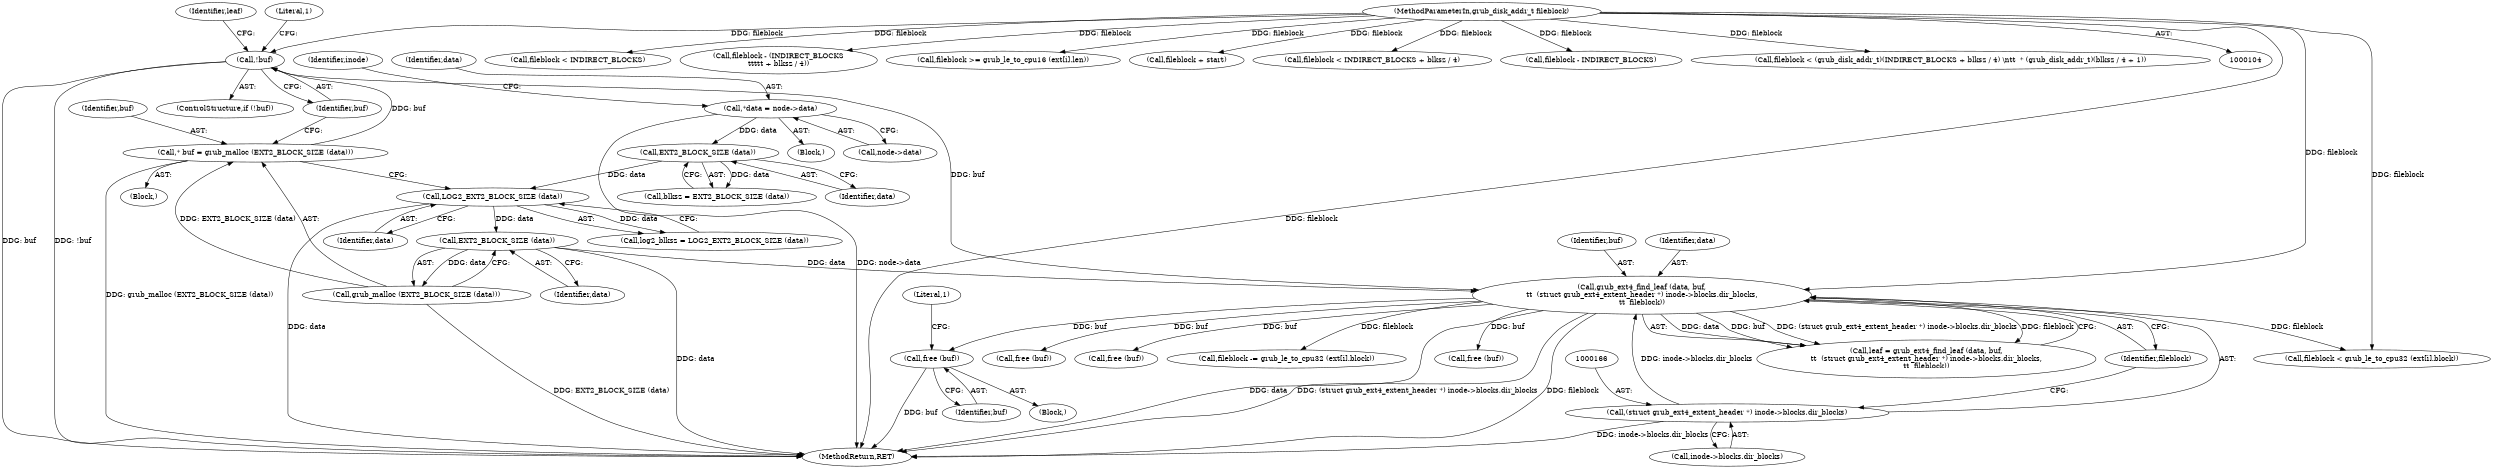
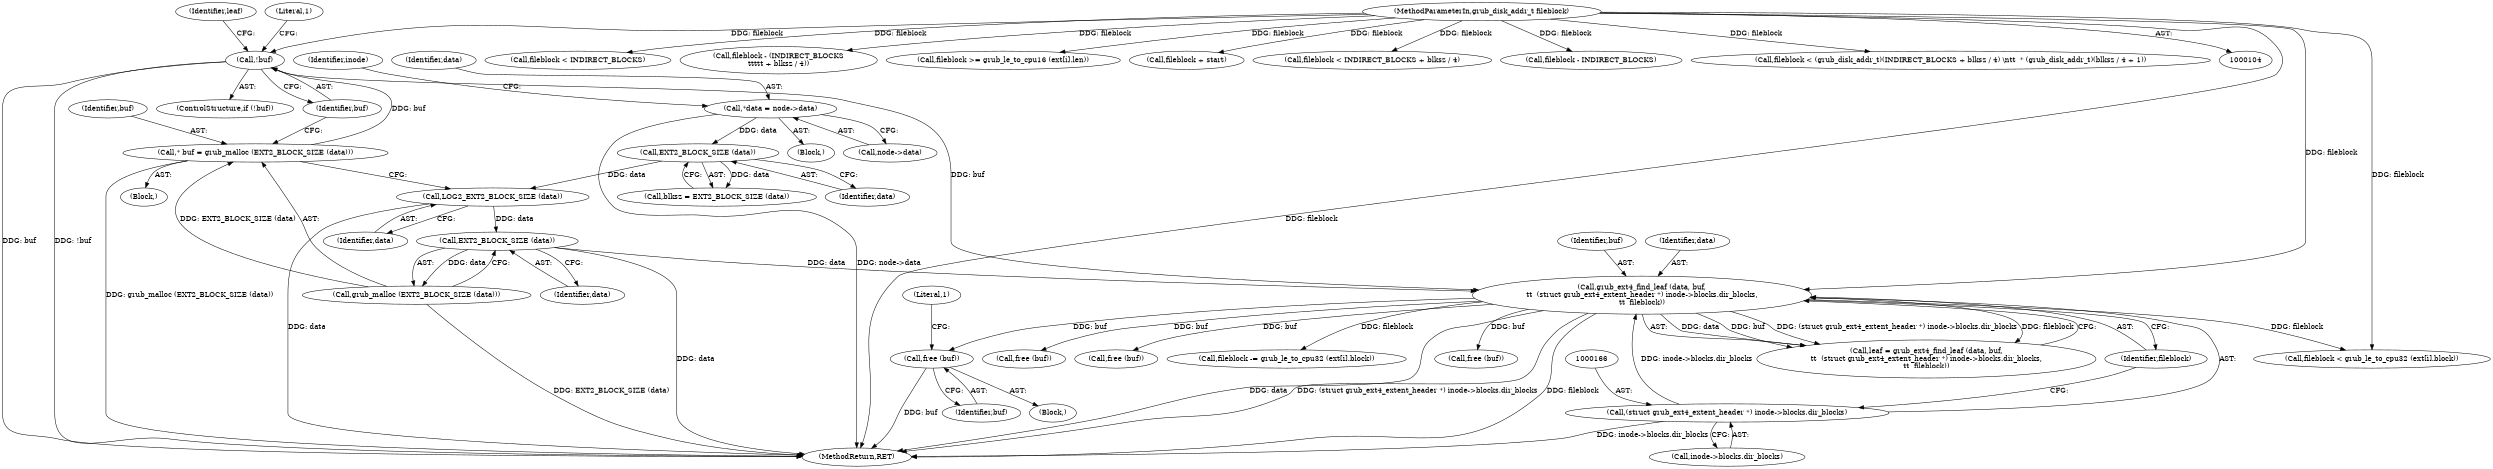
node "(Call,log2_blksz = LOG2_EXT2_BLOCK_SIZE (data))": removed
